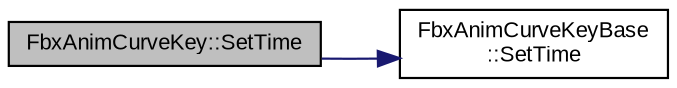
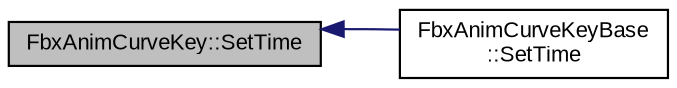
edge "FbxAnimCurveKey::SetTime" -> "FbxAnimCurveKeyBase ::SetTime": reversed
